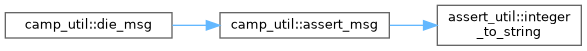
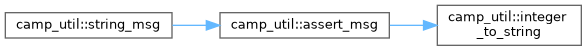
node "camp_util::die_msg": label "camp_util::die_msg" -> "camp_util::string_msg"
node "assert_util::integer _to_string": label "assert_util::integer _to_string" -> "camp_util::integer _to_string"
